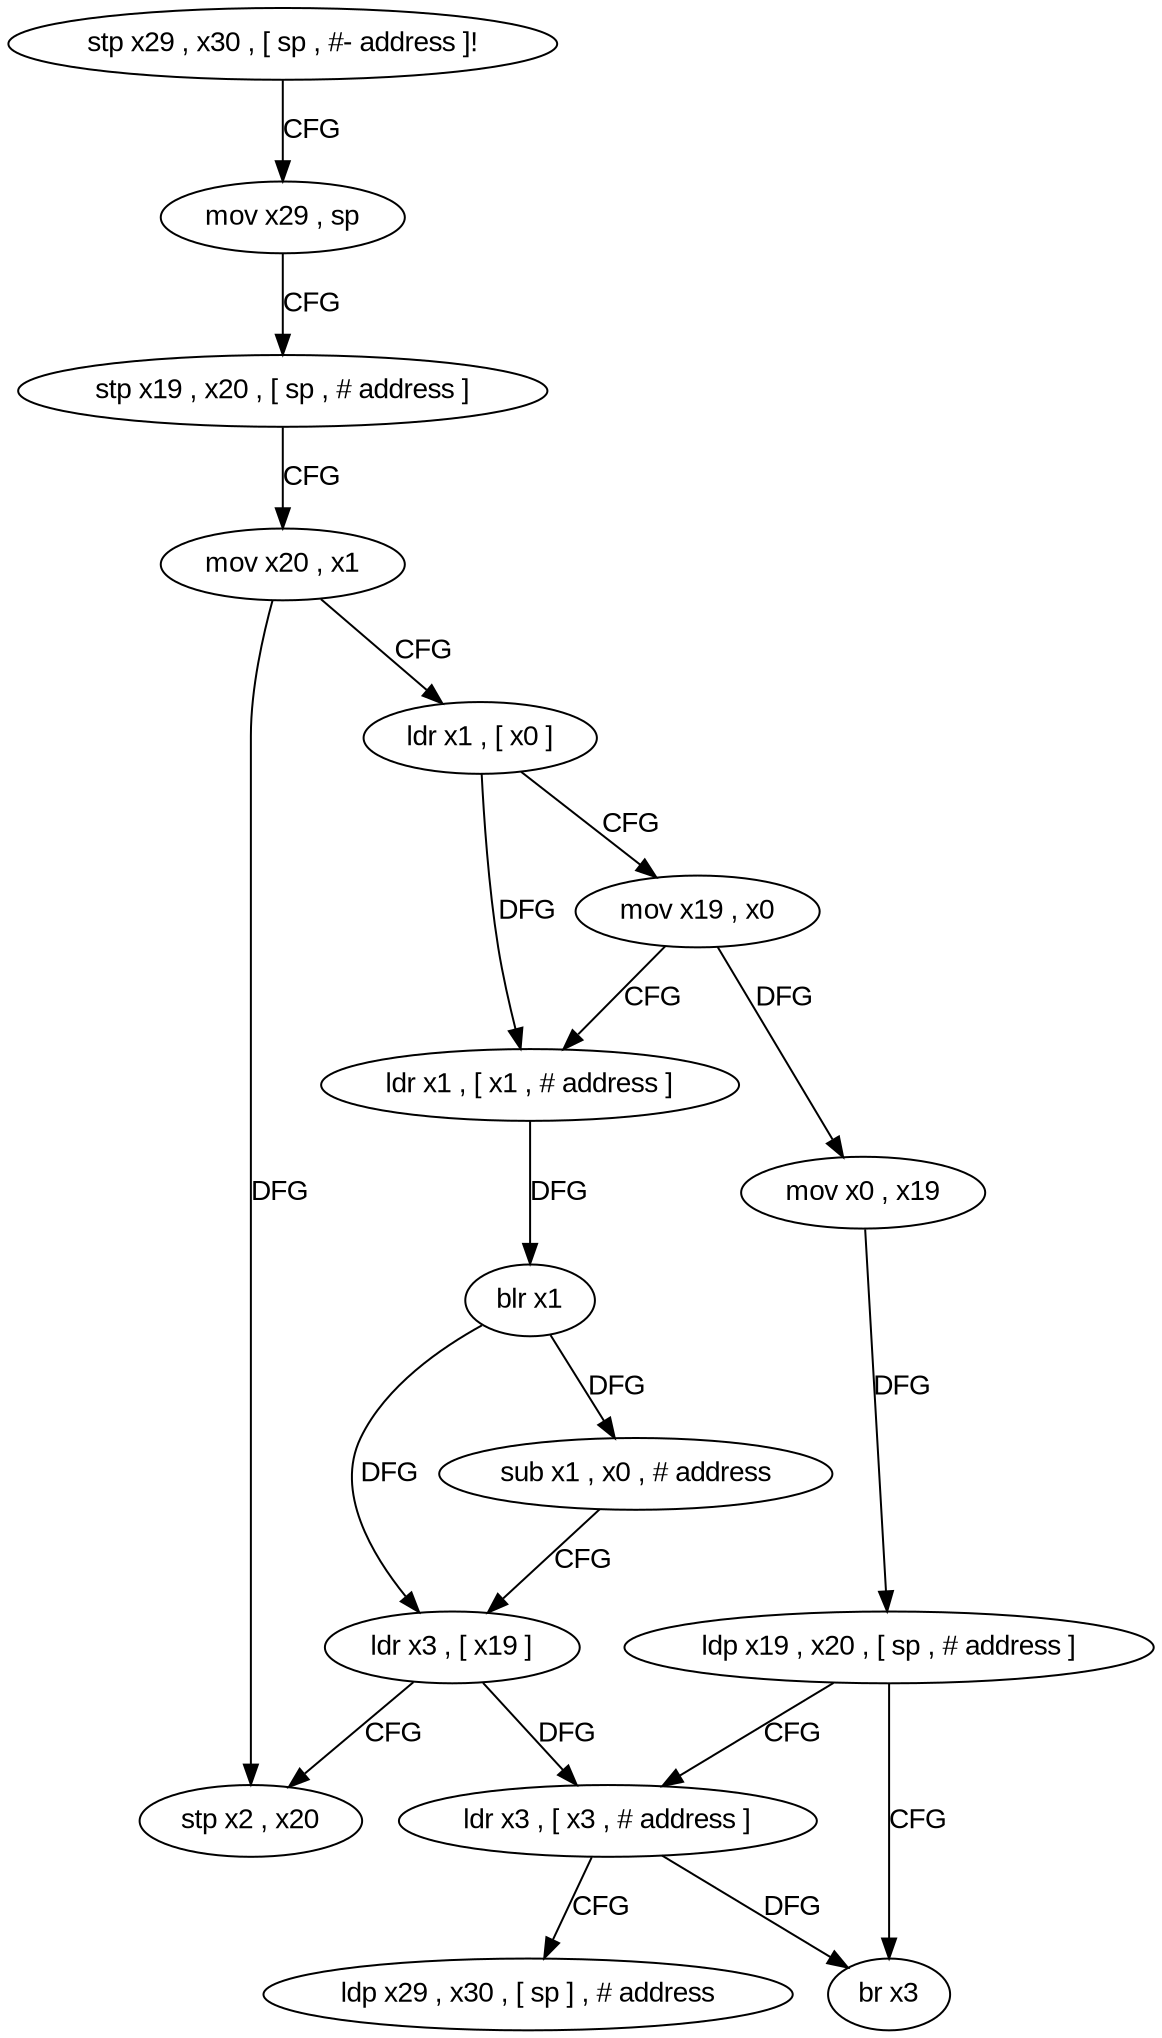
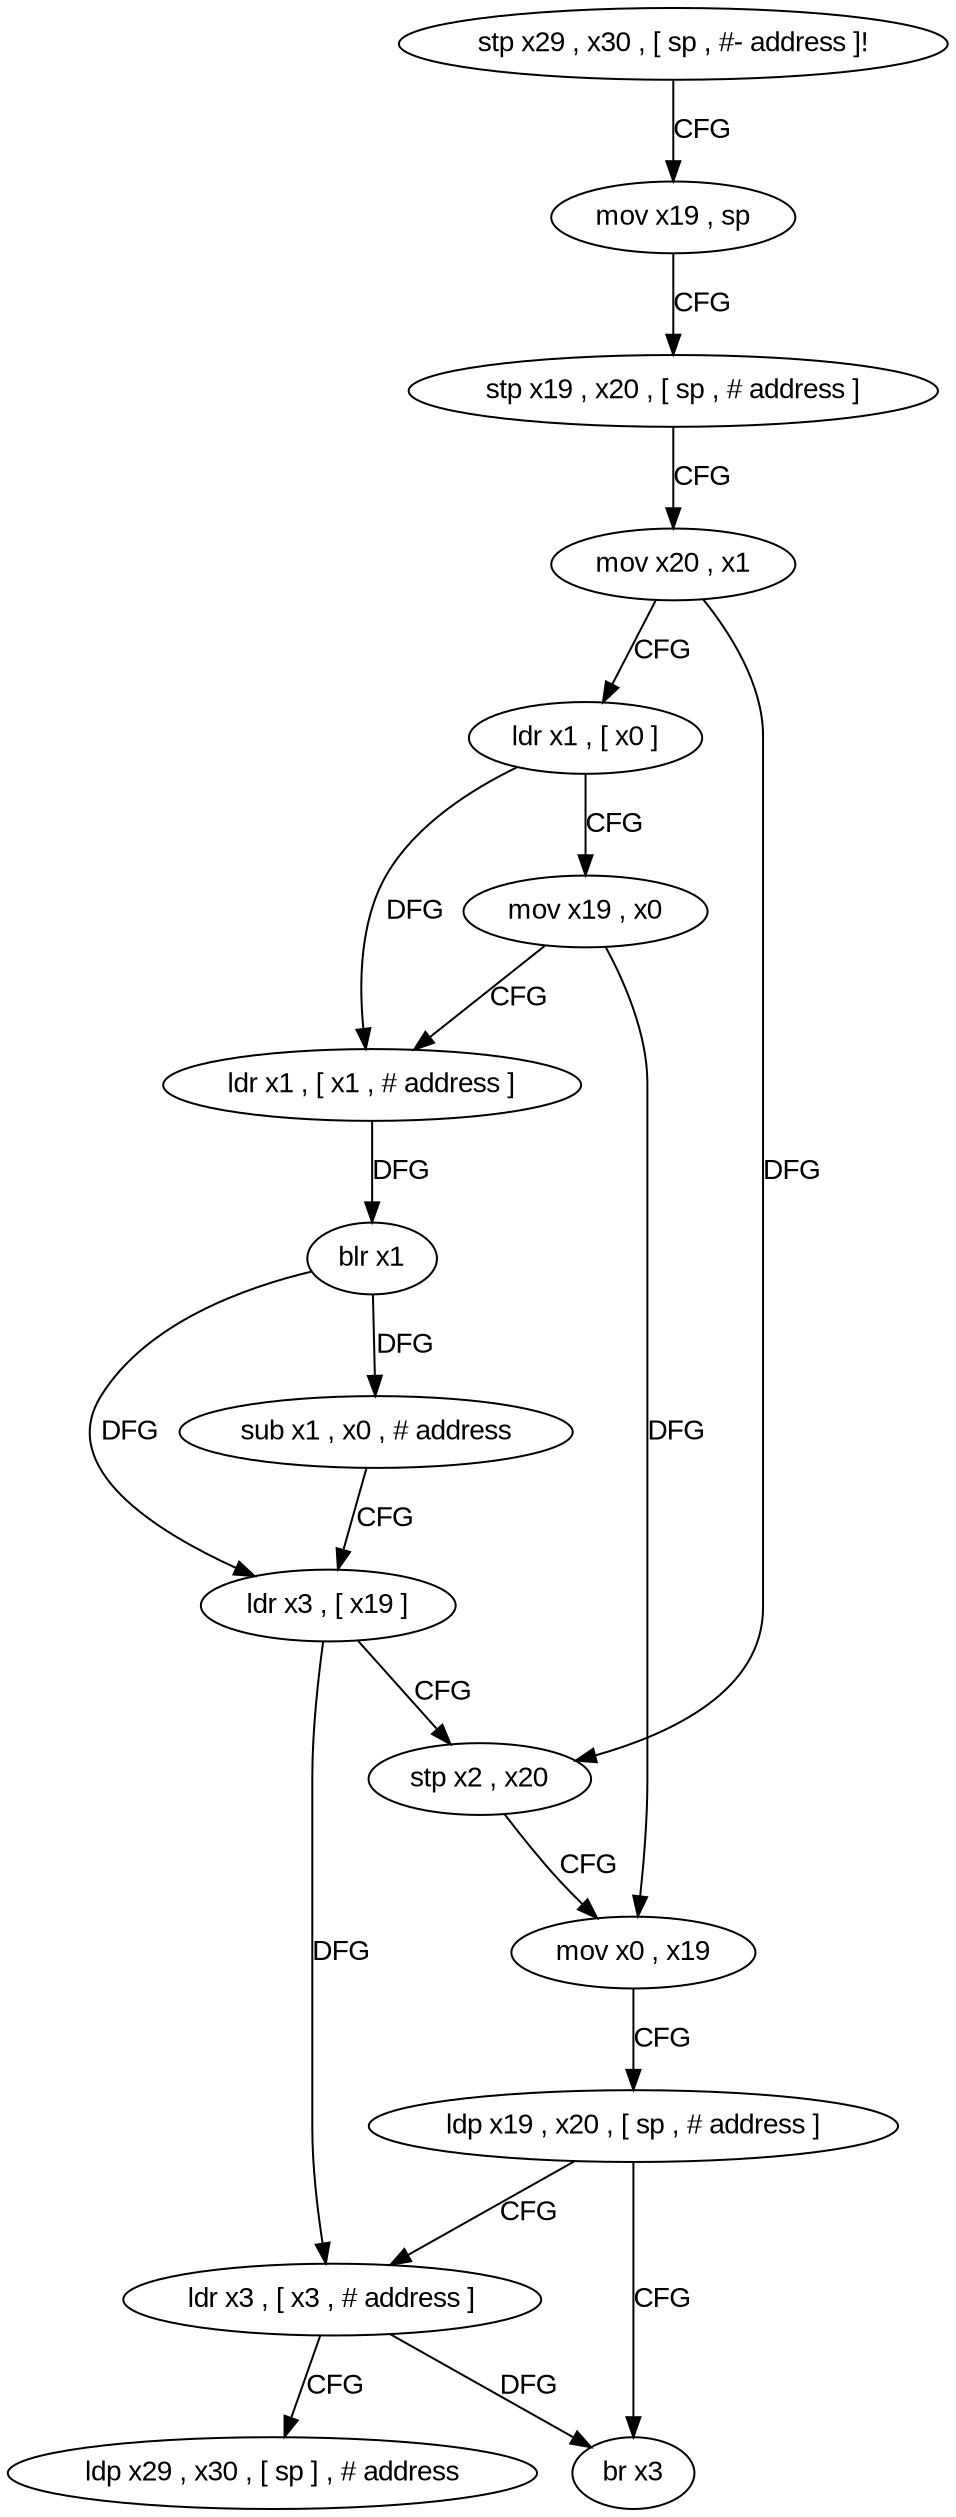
node "mov x29 , sp": label "mov x29 , sp" -> "mov x19 , sp"
edge "mov x0 , x19" -> "ldp x19 , x20 , [ sp , # address ]": label "DFG" -> "CFG"
edge "stp x2 , x20" -> "mov x0 , x19": added, label "CFG"
